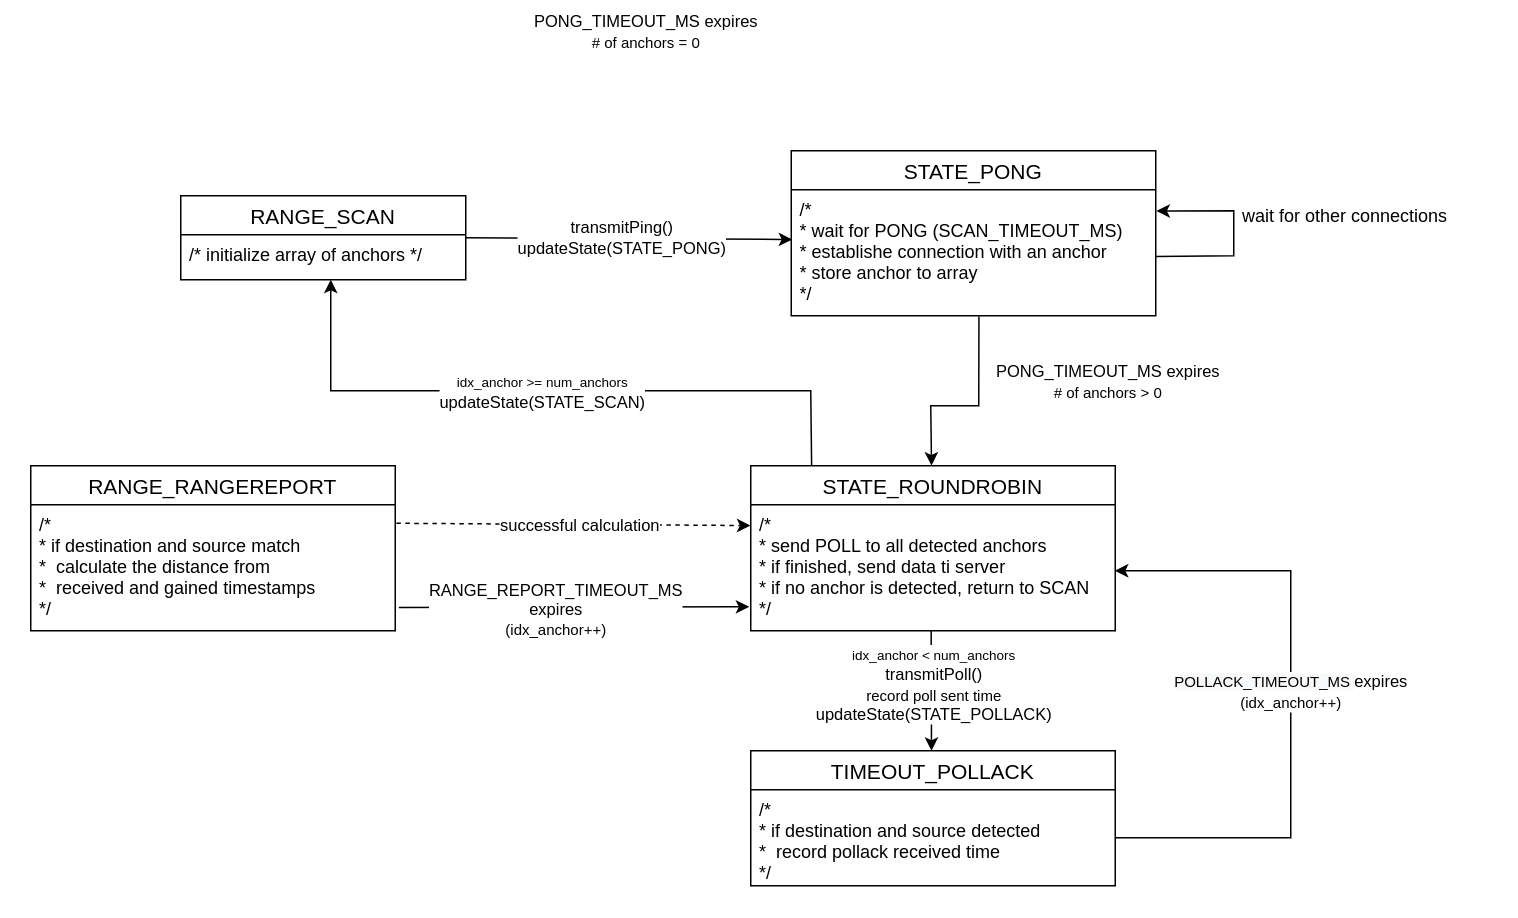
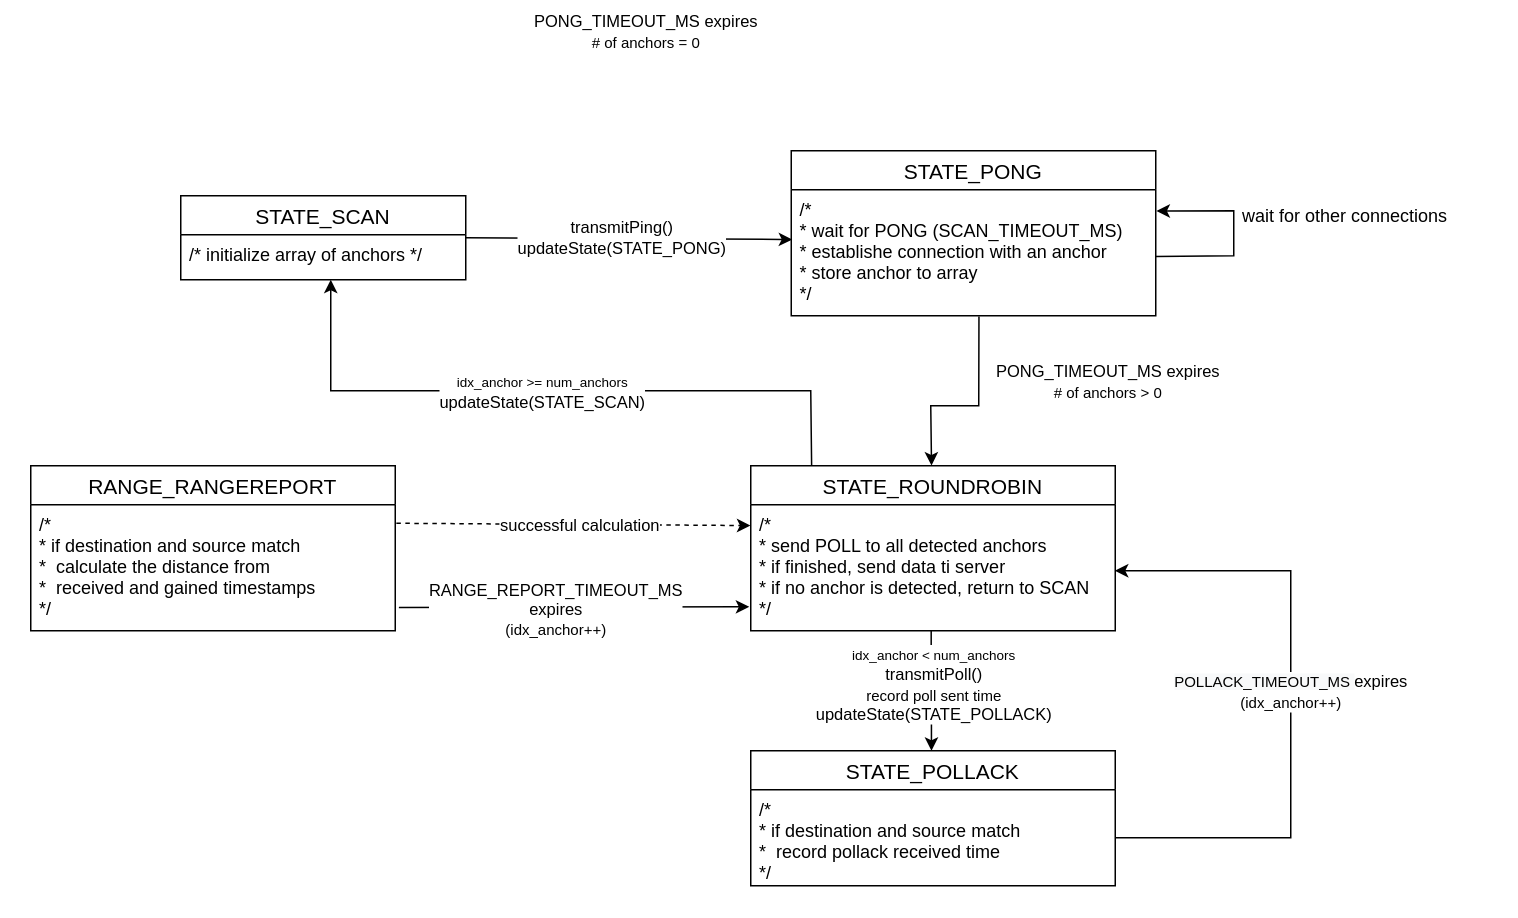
node "RANGE_SCAN": label "RANGE_SCAN" -> "STATE_SCAN"
node "TIMEOUT_POLLACK": label "TIMEOUT_POLLACK" -> "STATE_POLLACK"
node "/* * if destination and source detected * record pollack received time */": label "/* * if destination and source detected * record pollack received time */" -> "/* * if destination and source match * record pollack received time */"
